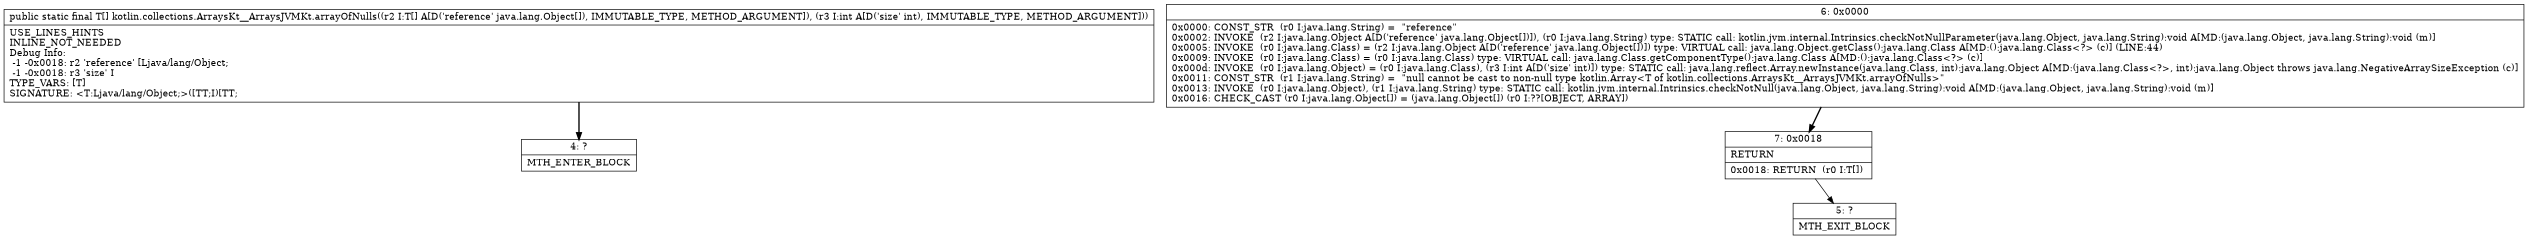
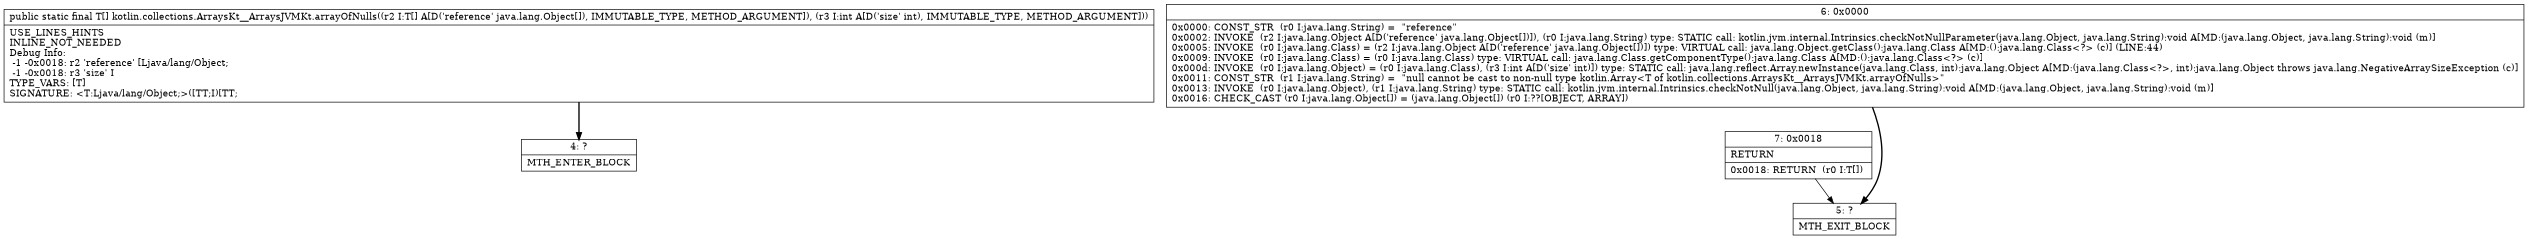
edge "6: 0x0000" -> "7: 0x0018": now "6: 0x0000" -> "5: ?"
